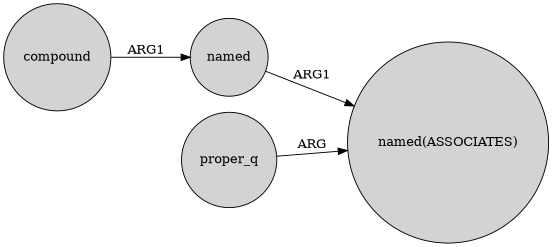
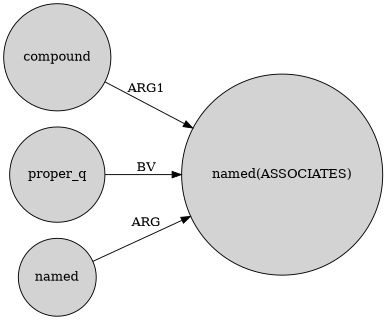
edge "compound" -> "named": now "compound" -> "named(ASSOCIATES)"
edge "named" -> "named(ASSOCIATES)": label "ARG1" -> "ARG"
edge "proper_q" -> "named(ASSOCIATES)": label "ARG" -> "BV"
